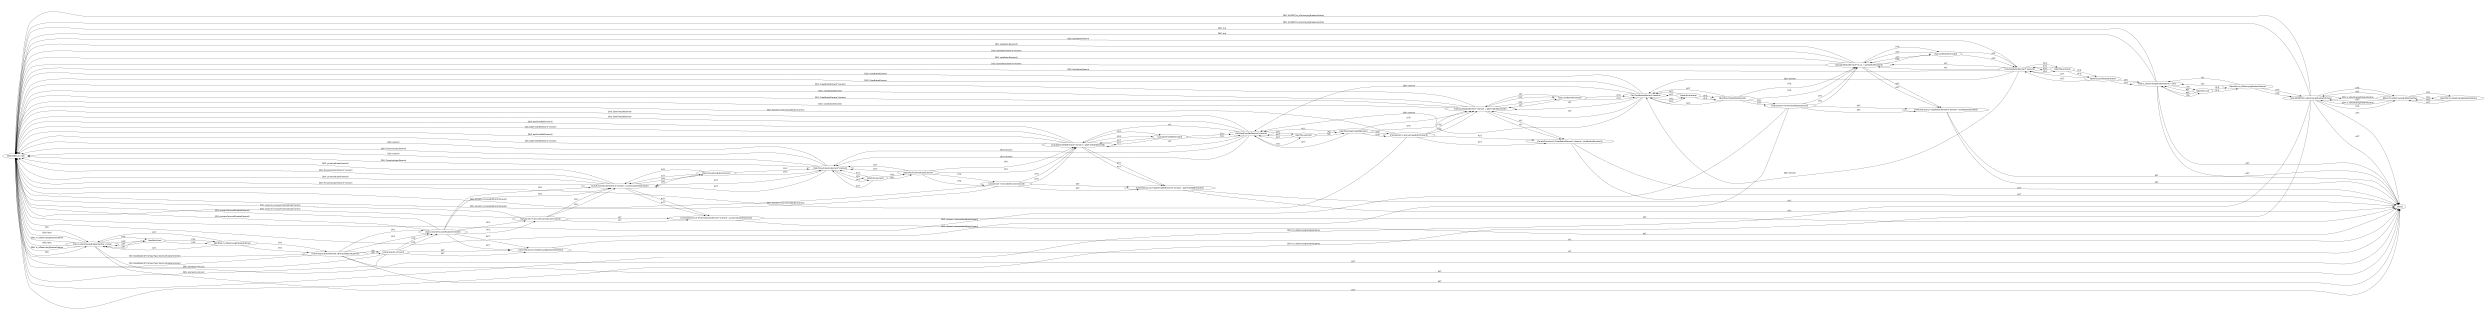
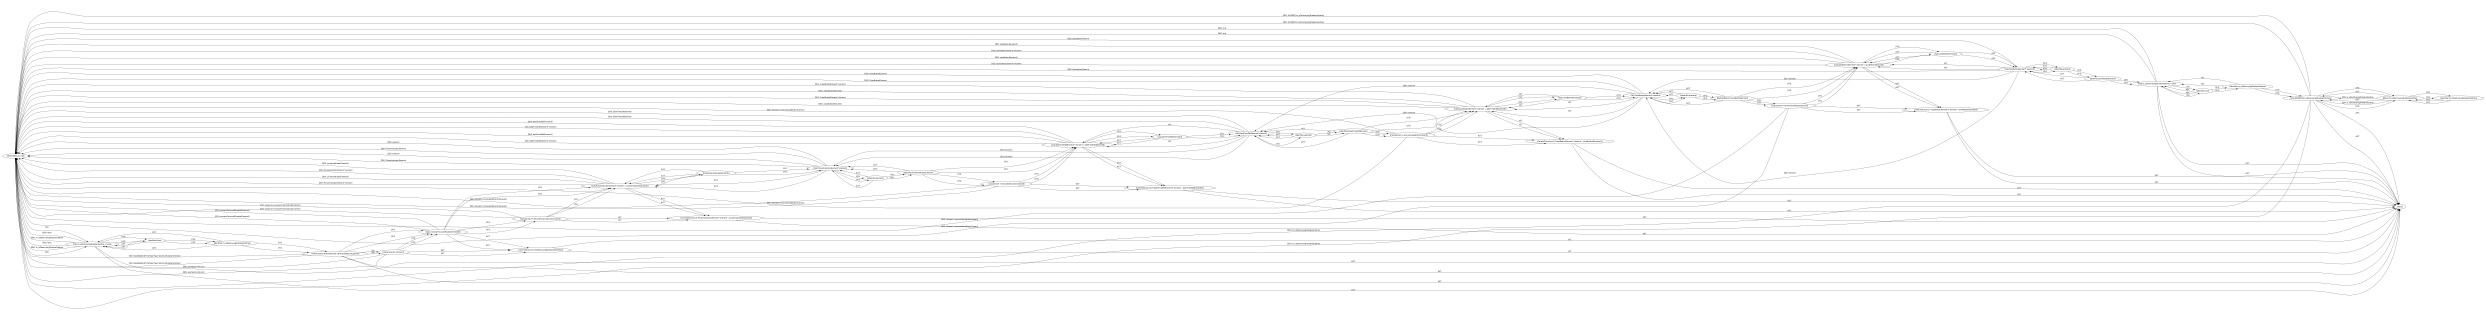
node "(Call,SpinButtonElement* focus = spinButtonElement())": label "(Call,SpinButtonElement* focus = spinButtonElement())" -> "(Call,SpinButtonElement* element = spinButtonElement())"
node "(Identifier,ClearButtonElement)": label "(Identifier,ClearButtonElement)" -> "(MethodReturn,ClearButtonElement)"
node "(Call,removeSpinButtonOwner())": label "(Call,removeSpinButtonOwner())" -> "(Call,pickerIndicatorElement())"
